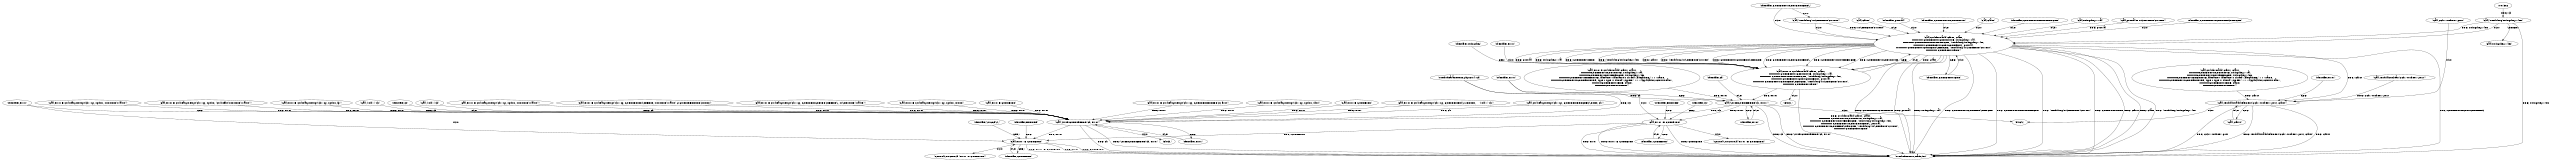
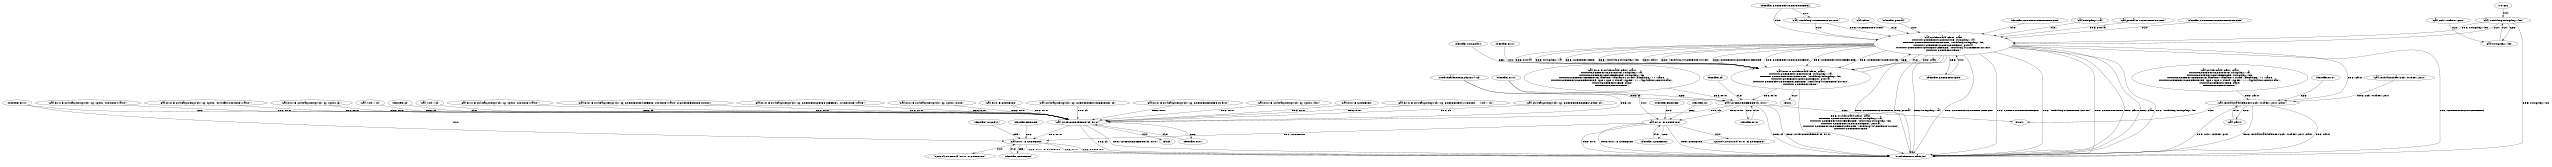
edge "1001382" -> "(Call,(zend_long)string_key->len)": label "DDG: ch" -> "AST: "
node "(Identifier,CURLFORM_COPYNAME)": removed
node "(Call,&last)": removed
edge "(Call,(zend_long)string_key->len)" -> "(Call,string_key->len)": label "STRLEN: " -> "CFG: "
edge "(Call,string_key->len)" -> "(Call,(zend_long)string_key->len)": added, label "AST:"
node "(Identifier,string_key)": label "(Identifier,string_key)" -> "(Identifier,string_slist)"
edge "(Call,&ch->to_free->post)" -> "(Call,zend_llist_add_element(&ch->to_free->post, &first))": now "(Call,&ch->to_free->post)" -> "(Call,string_key->len)"
node "(Call,curl_easy_setopt(ch->cp, CURLOPT_FNMATCH_DATA, ch))": added
